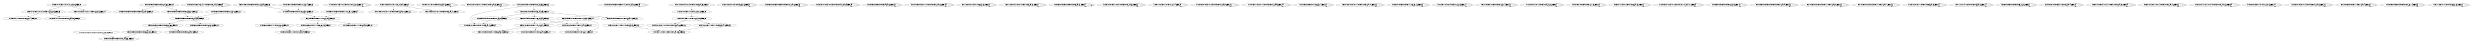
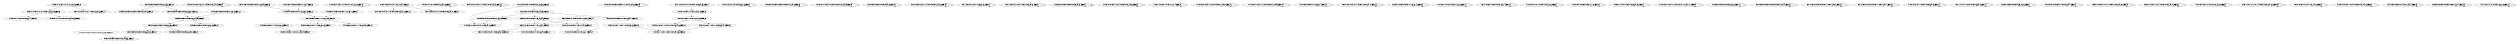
node "110001001000111010011000_1-25:13-LEN:24": added
